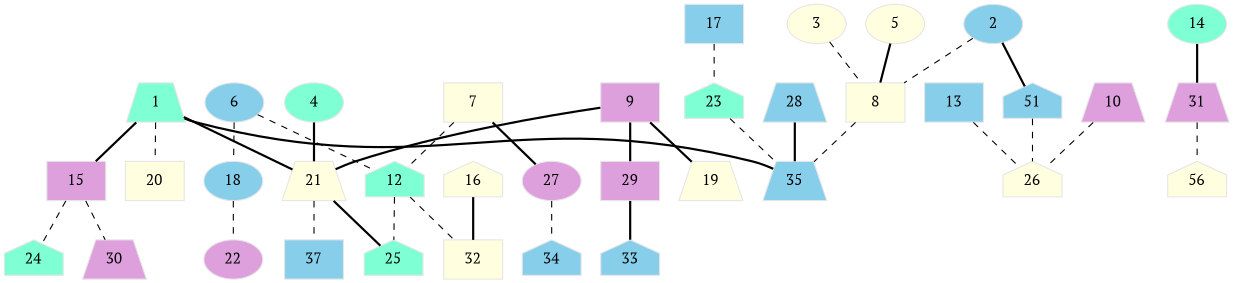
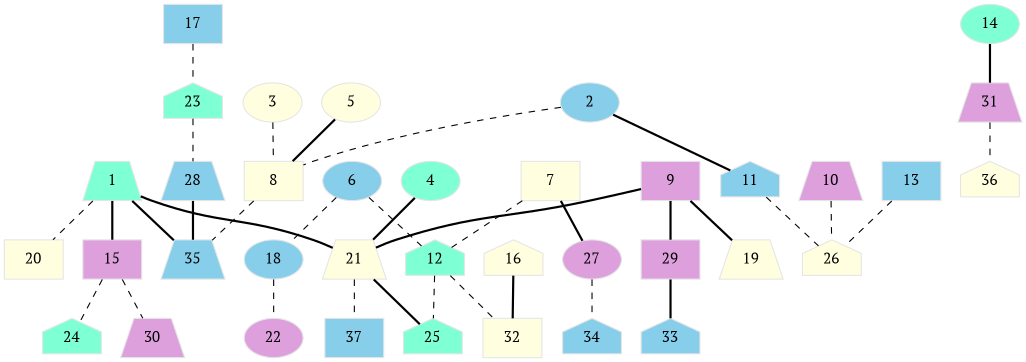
node "51": label "51" -> "11"
edge "23" -- "35": now "23" -- "28"
node "56": label "56" -> "36"
